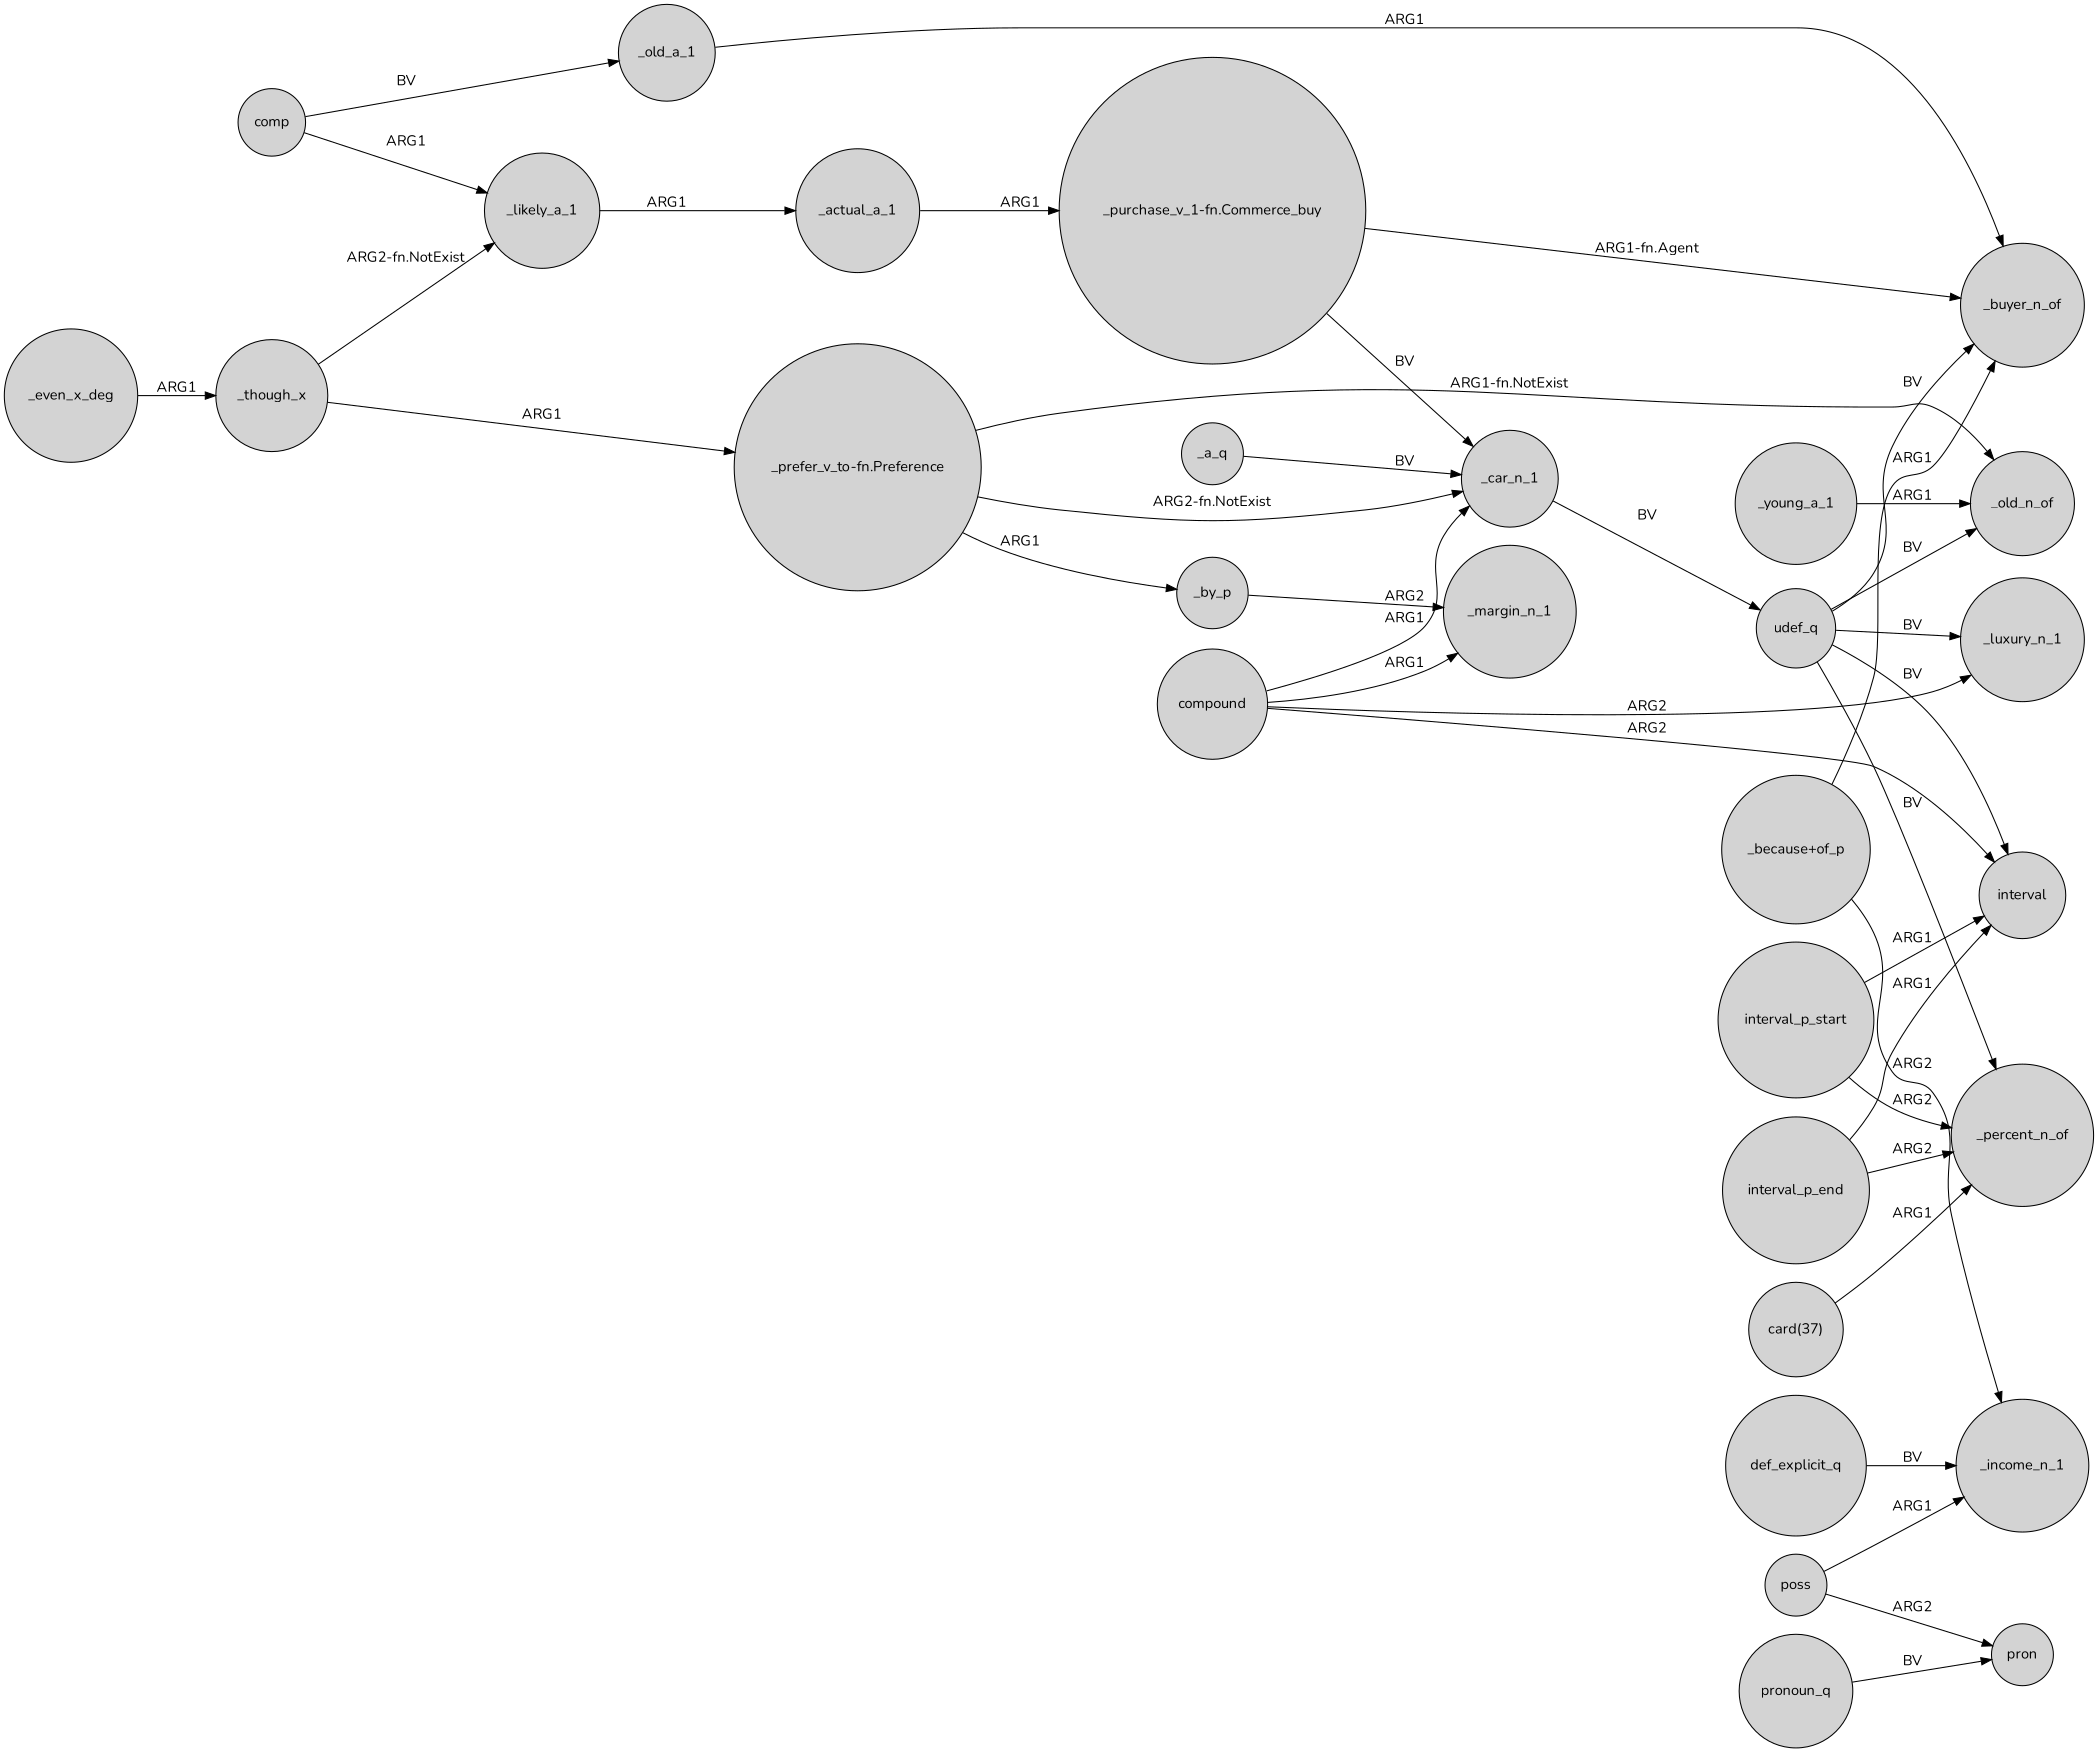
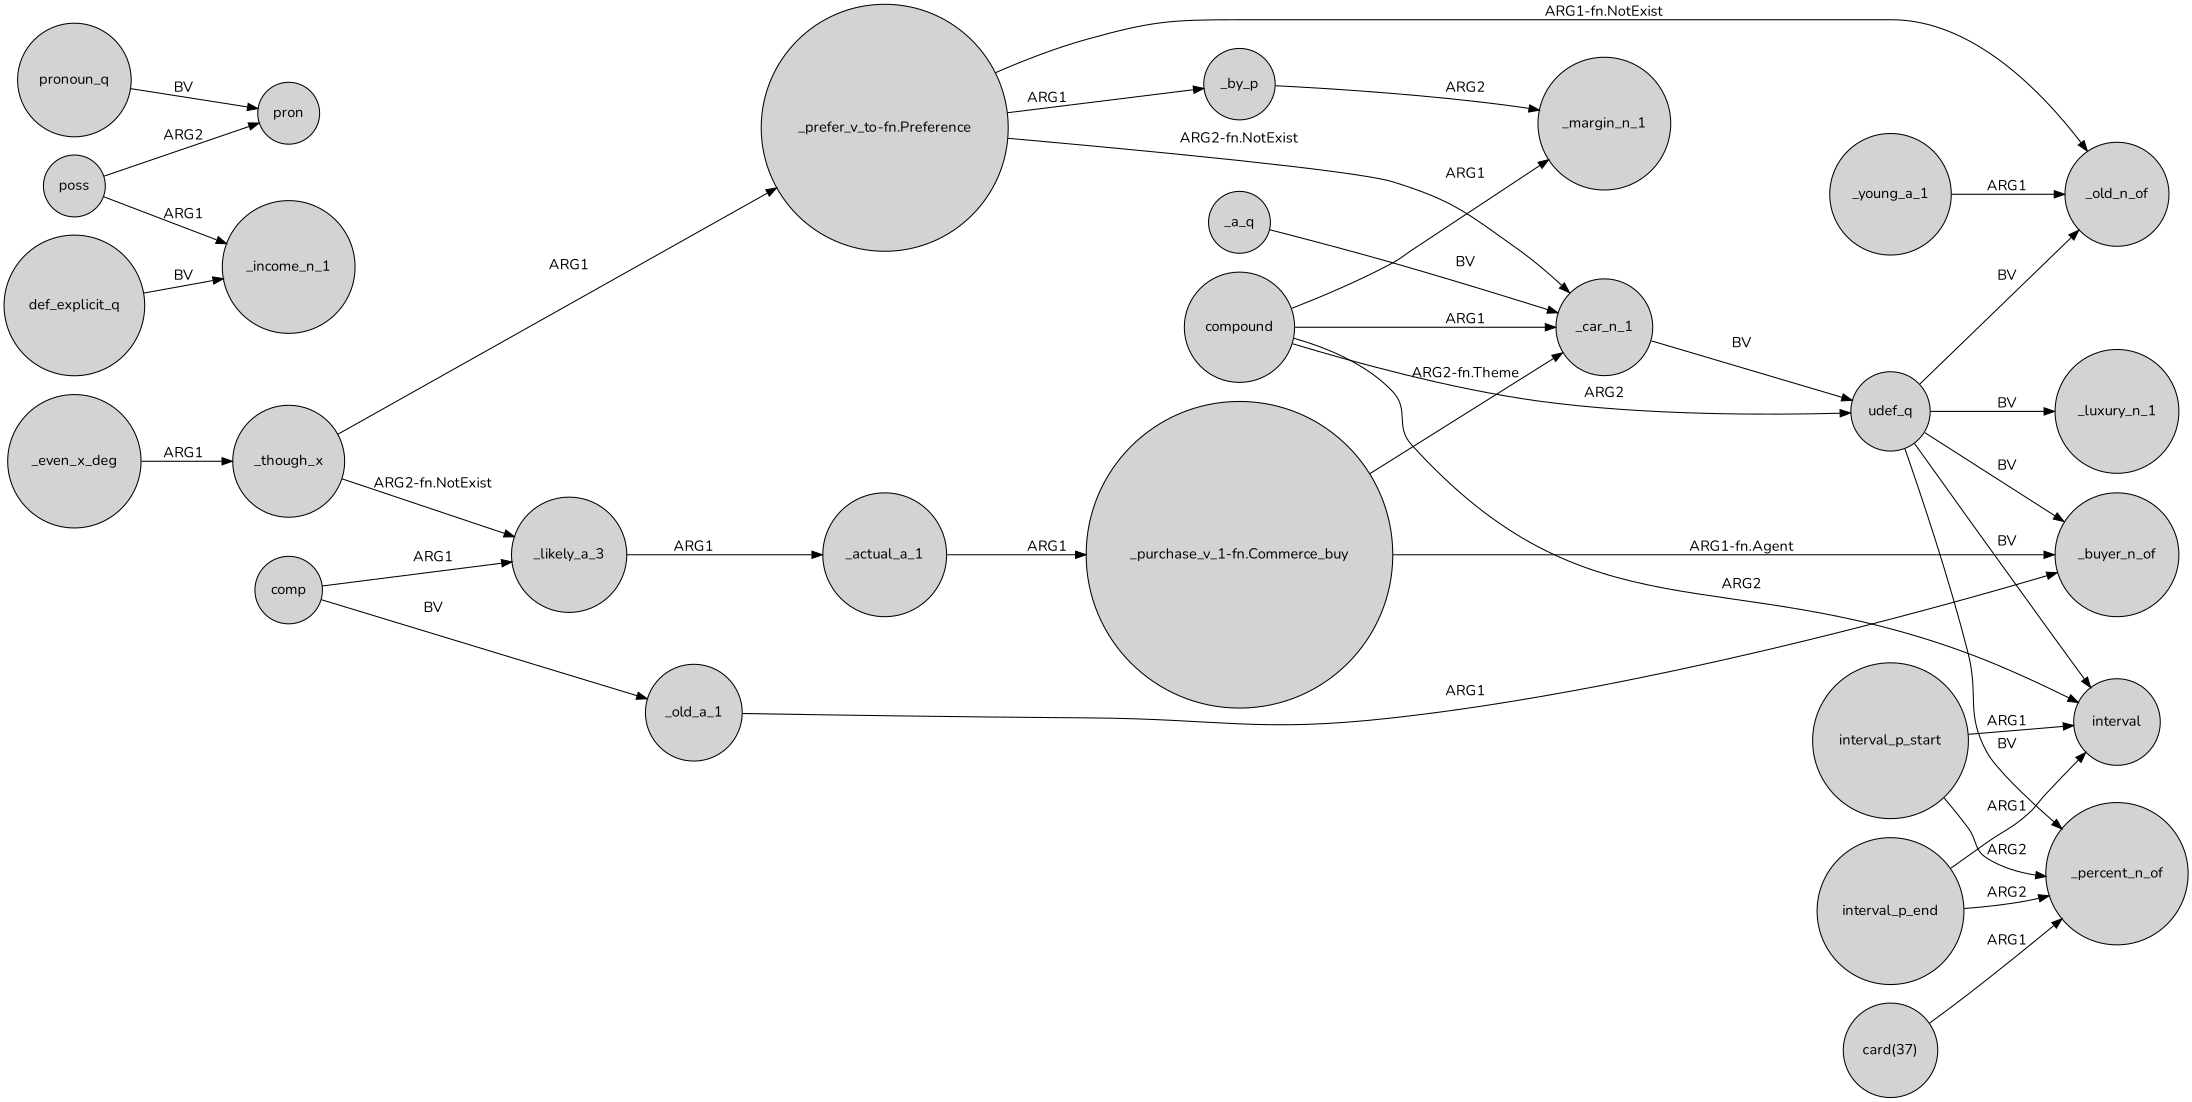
node "_likely_a_1": label "_likely_a_1" -> "_likely_a_3"
edge "_purchase_v_1-fn.Commerce_buy" -> "_car_n_1": label "BV" -> "ARG2-fn.Theme"
edge "compound" -> "_luxury_n_1": now "compound" -> "udef_q"
node "_because+of_p": removed
